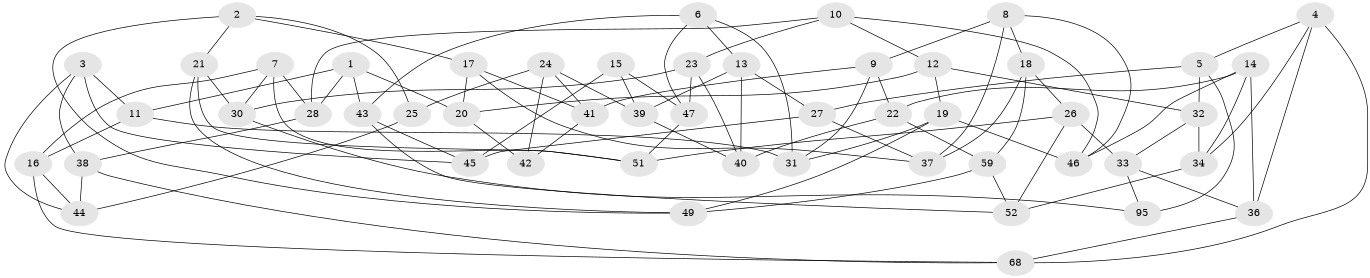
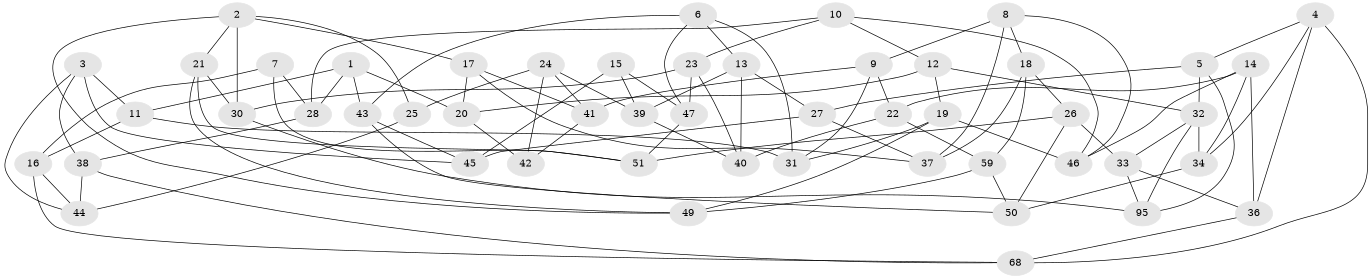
edge "7" -- "30": now "2" -- "30"
edge "32" -- "95": added
node "52": label "52" -> "50"
